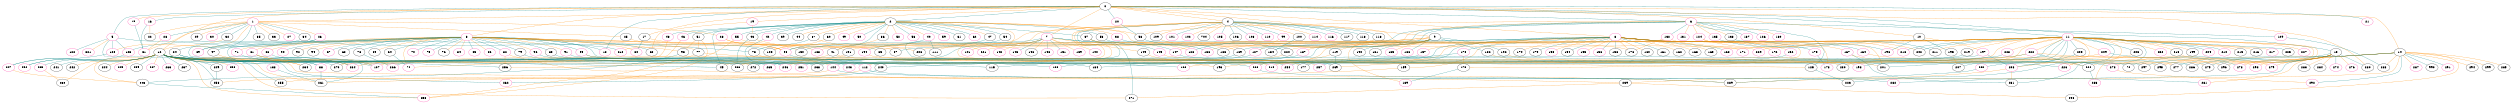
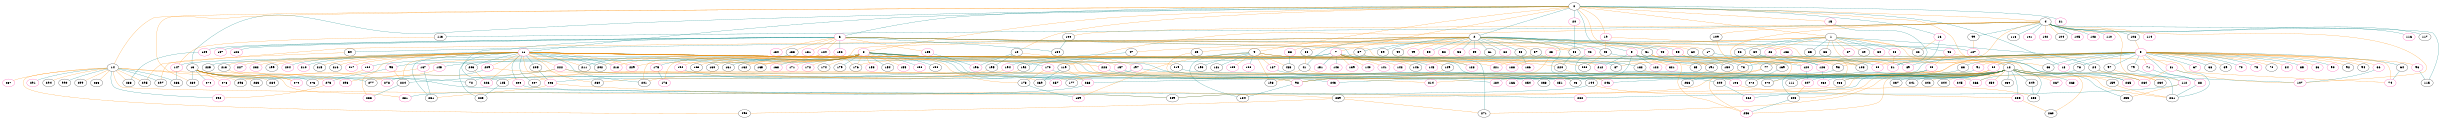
edge "0" -- "3": now "106" -- "3"
node "1": color deeppink -> black
edge "2" -- "40": now "46" -- "40"
node "704": label "704" -> "104"
node "99": color deeppink -> black
edge "6" -- "138": added
node "183": label "183" -> "483"
edge "24" -- "264": color teal -> darkorange
edge "12" -- "236": removed
edge "54" -- "297": color teal -> darkorange
node "144": color deeppink -> black
edge "198" -- "235": added
